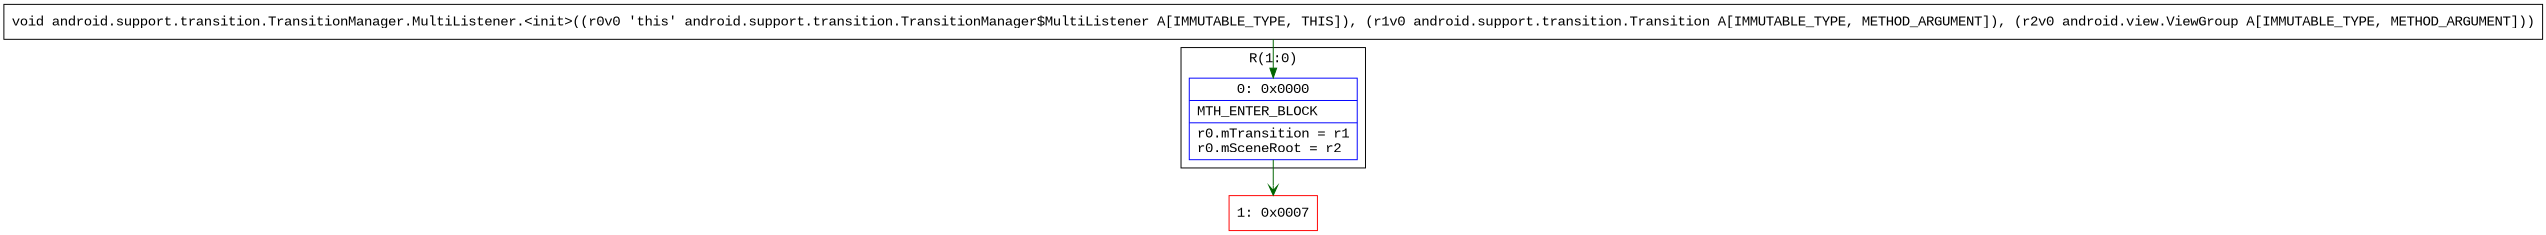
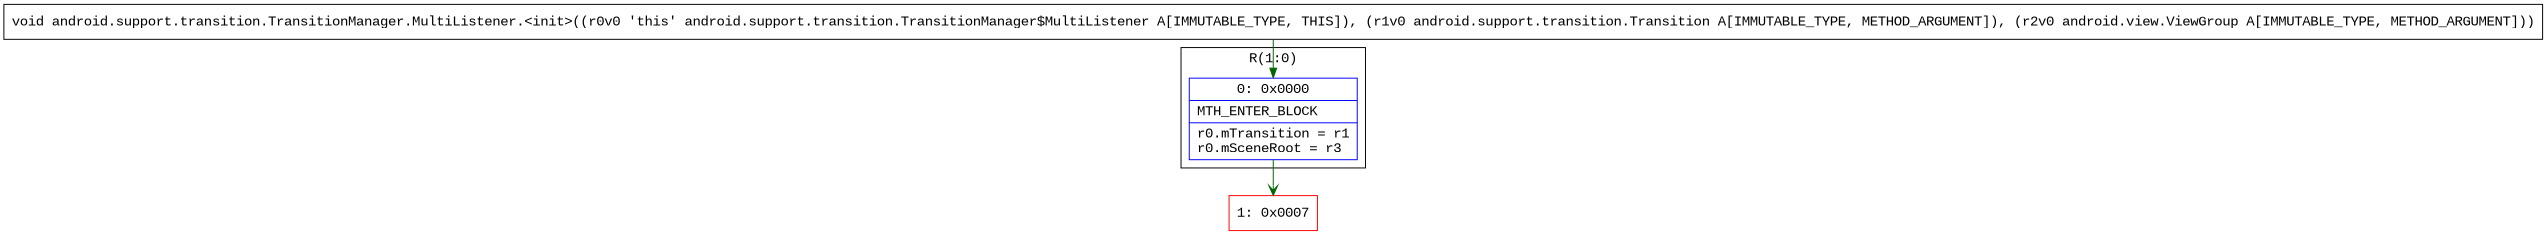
node "0: 0x0000": text "r0.mSceneRoot = r2" -> "r0.mSceneRoot = r3"
